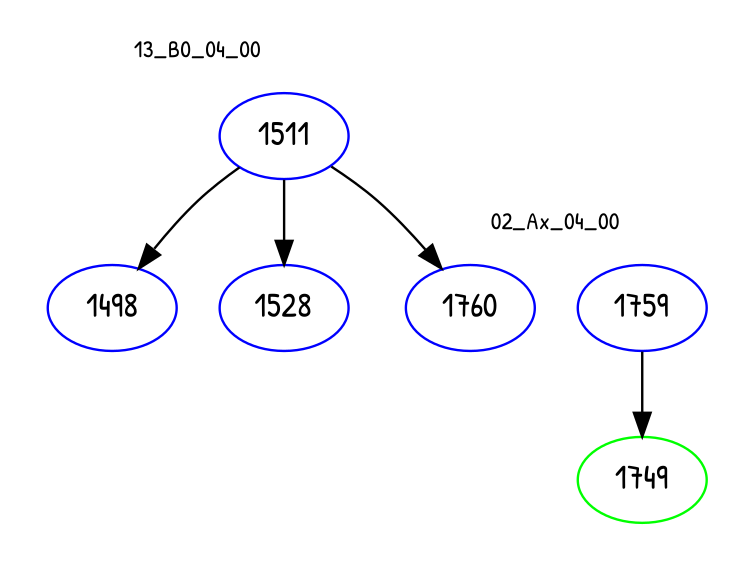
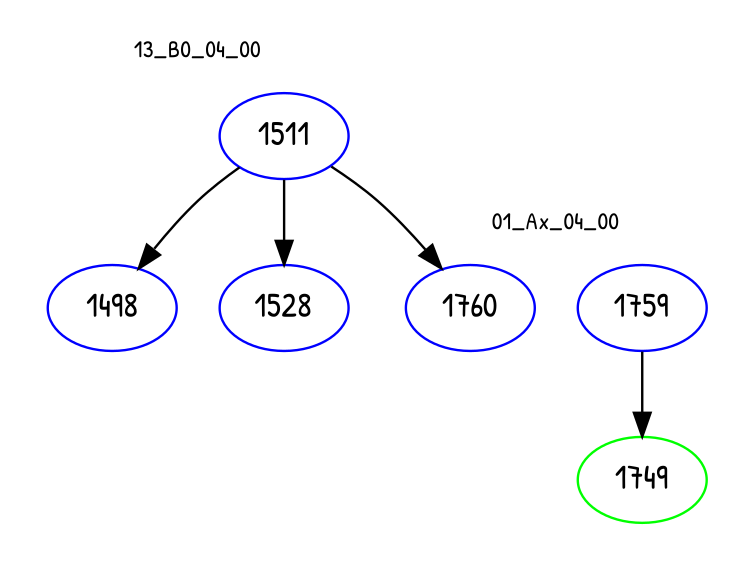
cluster "02_Ax_04_00": label "02_Ax_04_00" -> "01_Ax_04_00"
